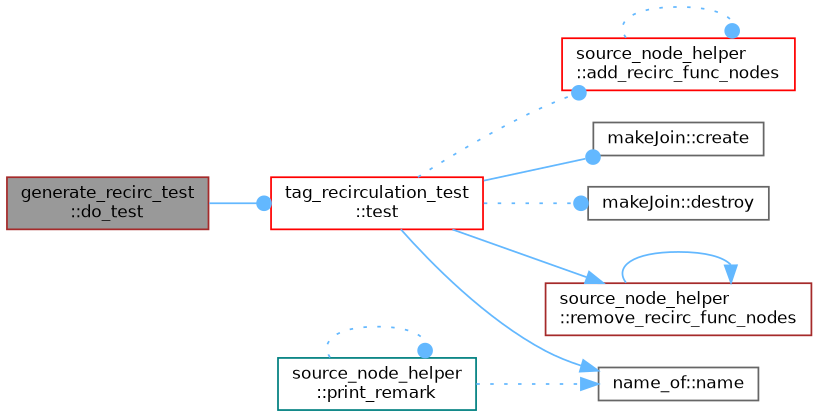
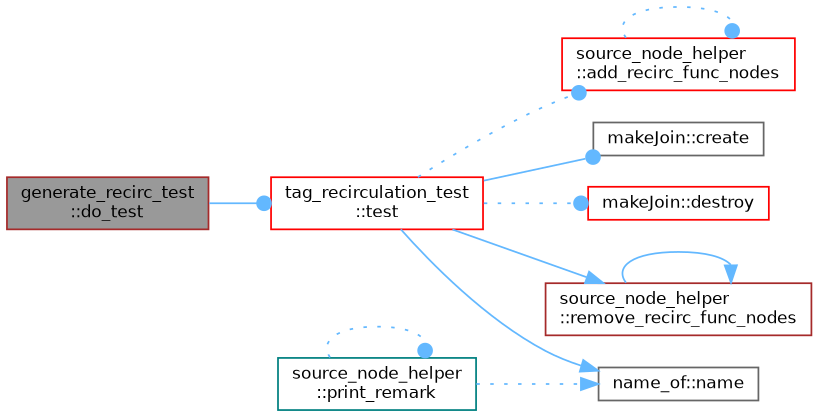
node "makeJoin::destroy": color gray40 -> red
